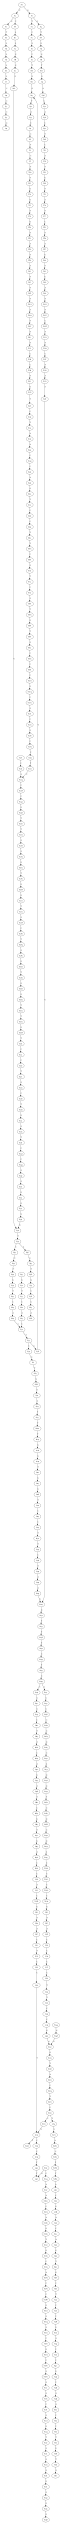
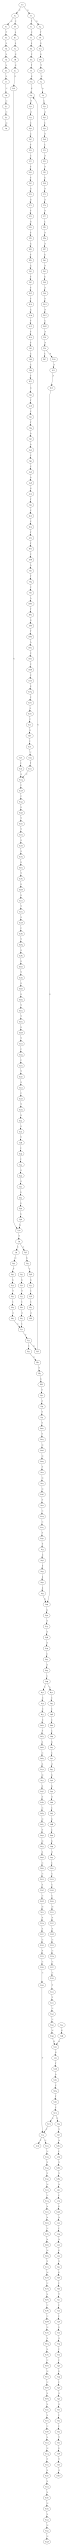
edge "S117" -> "S120": now "S114" -> "S120"
edge "S251" -> "S247": reversed
